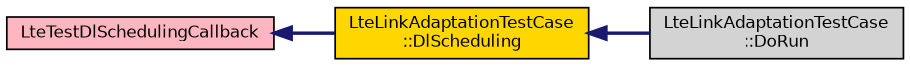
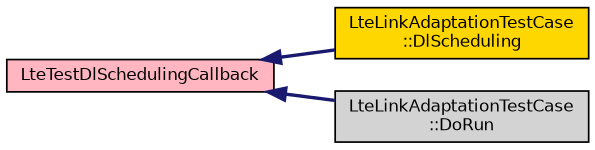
edge "LteLinkAdaptationTestCase ::DoRun" -> "LteLinkAdaptationTestCase ::DlScheduling": now "LteLinkAdaptationTestCase ::DoRun" -> "LteTestDlSchedulingCallback"
